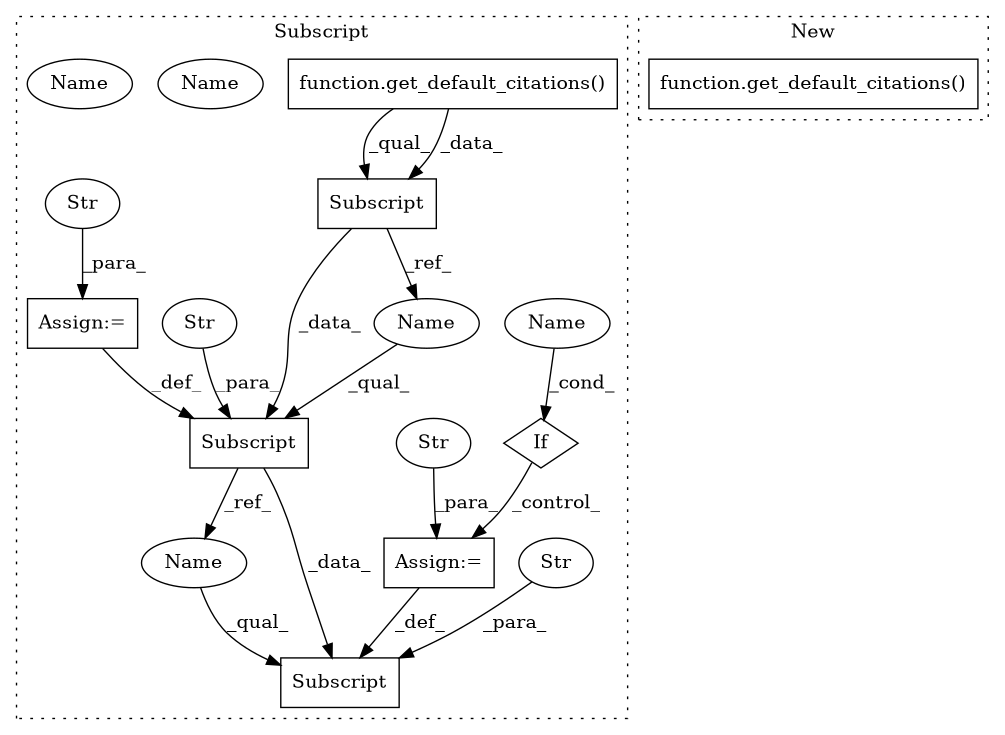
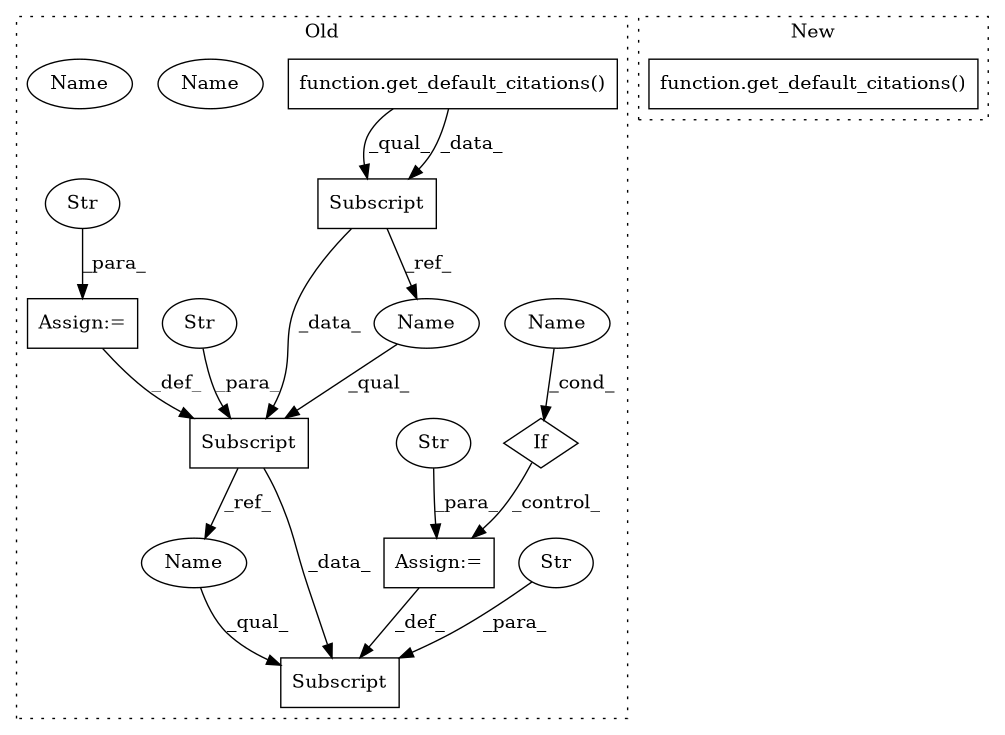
cluster "Subscript": label "Subscript" -> "Old"
